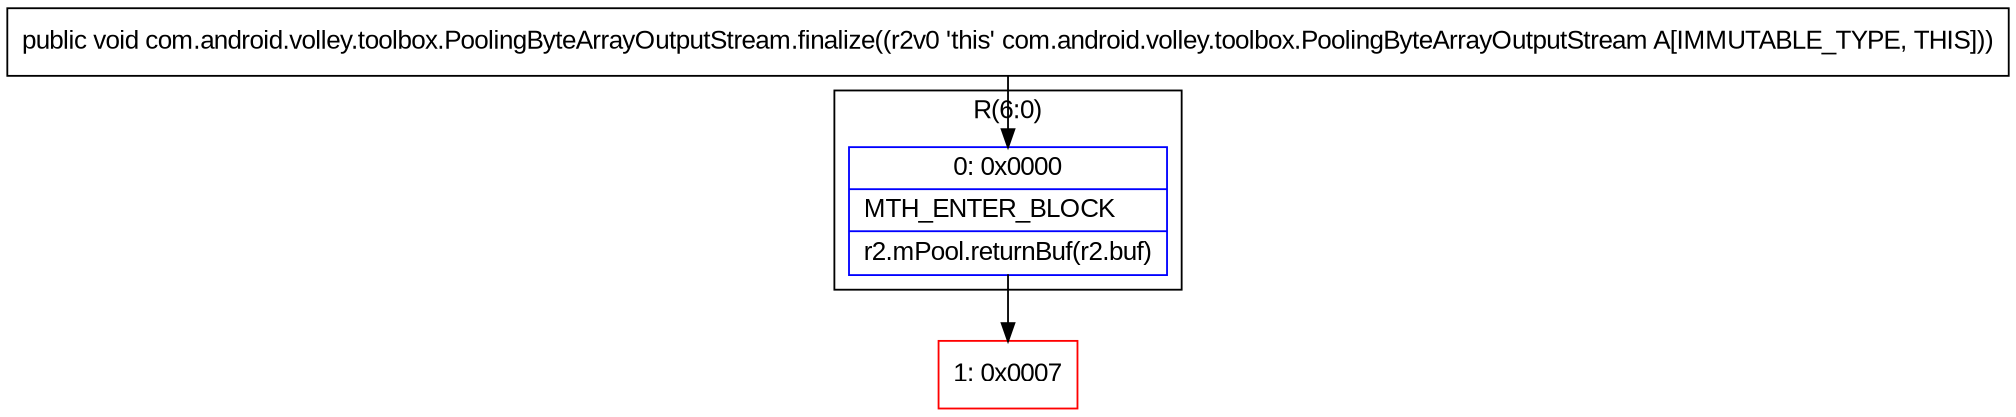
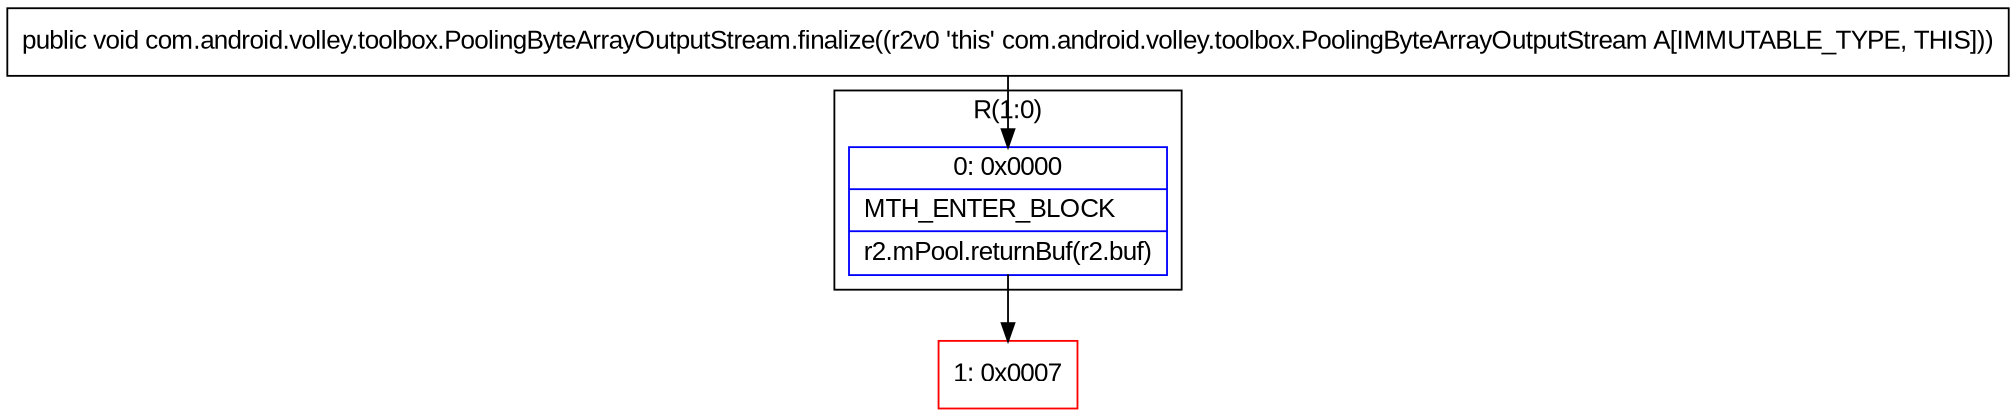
cluster "R(6:0)": label "R(6:0)" -> "R(1:0)"
